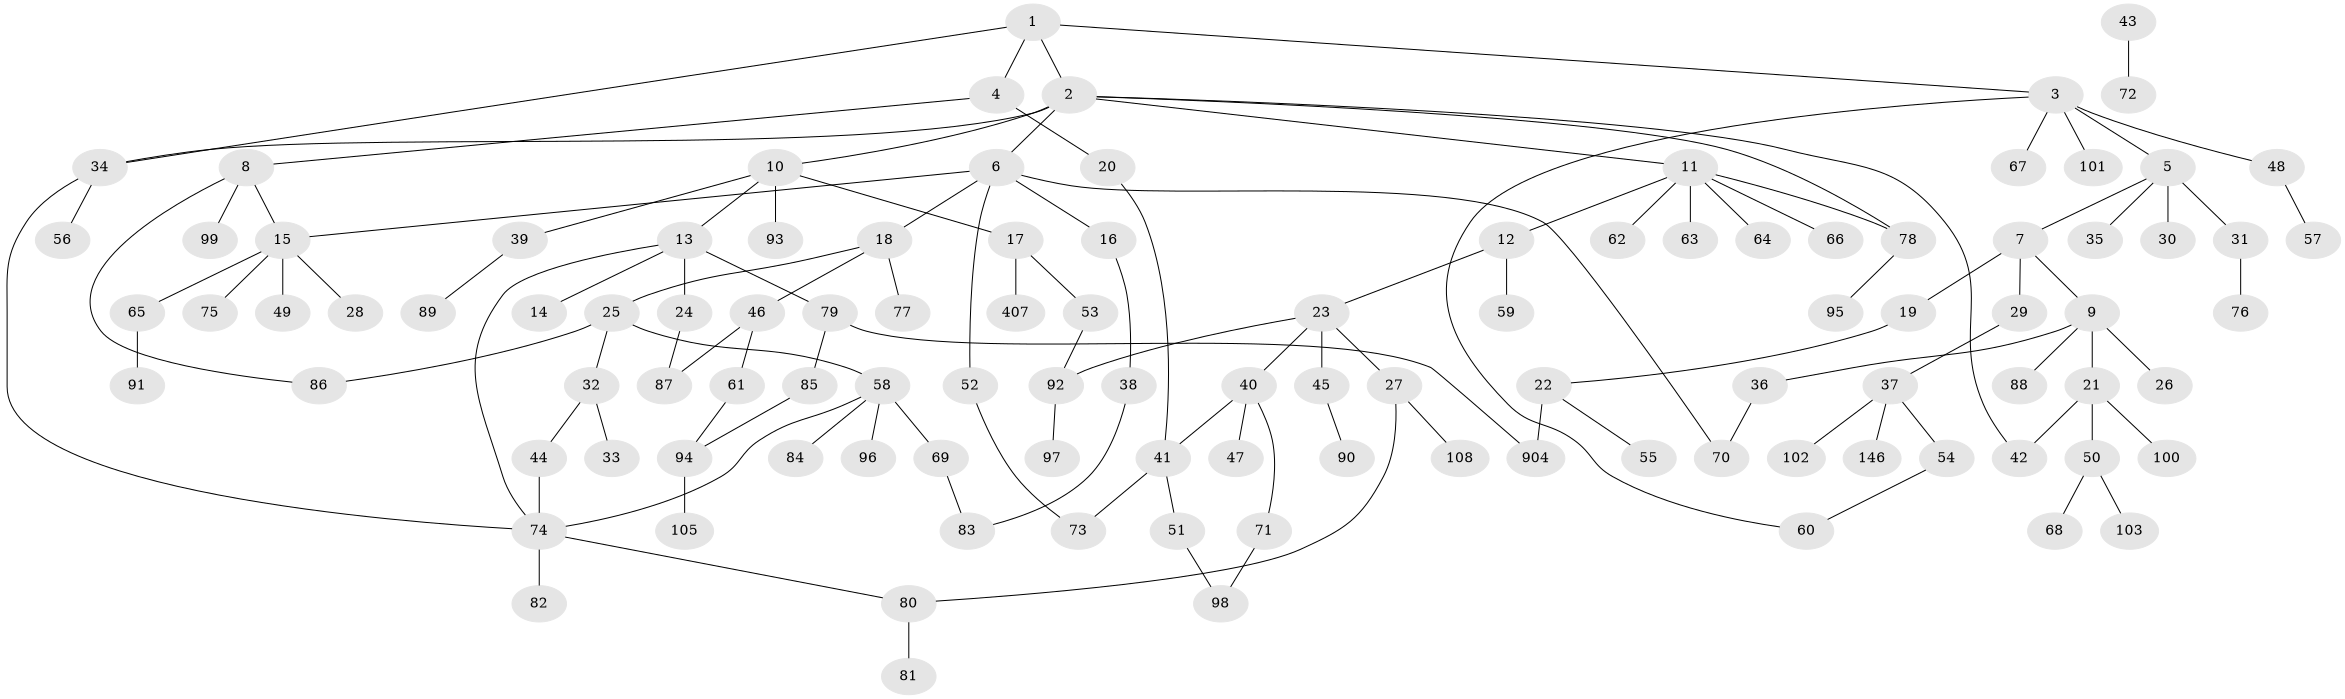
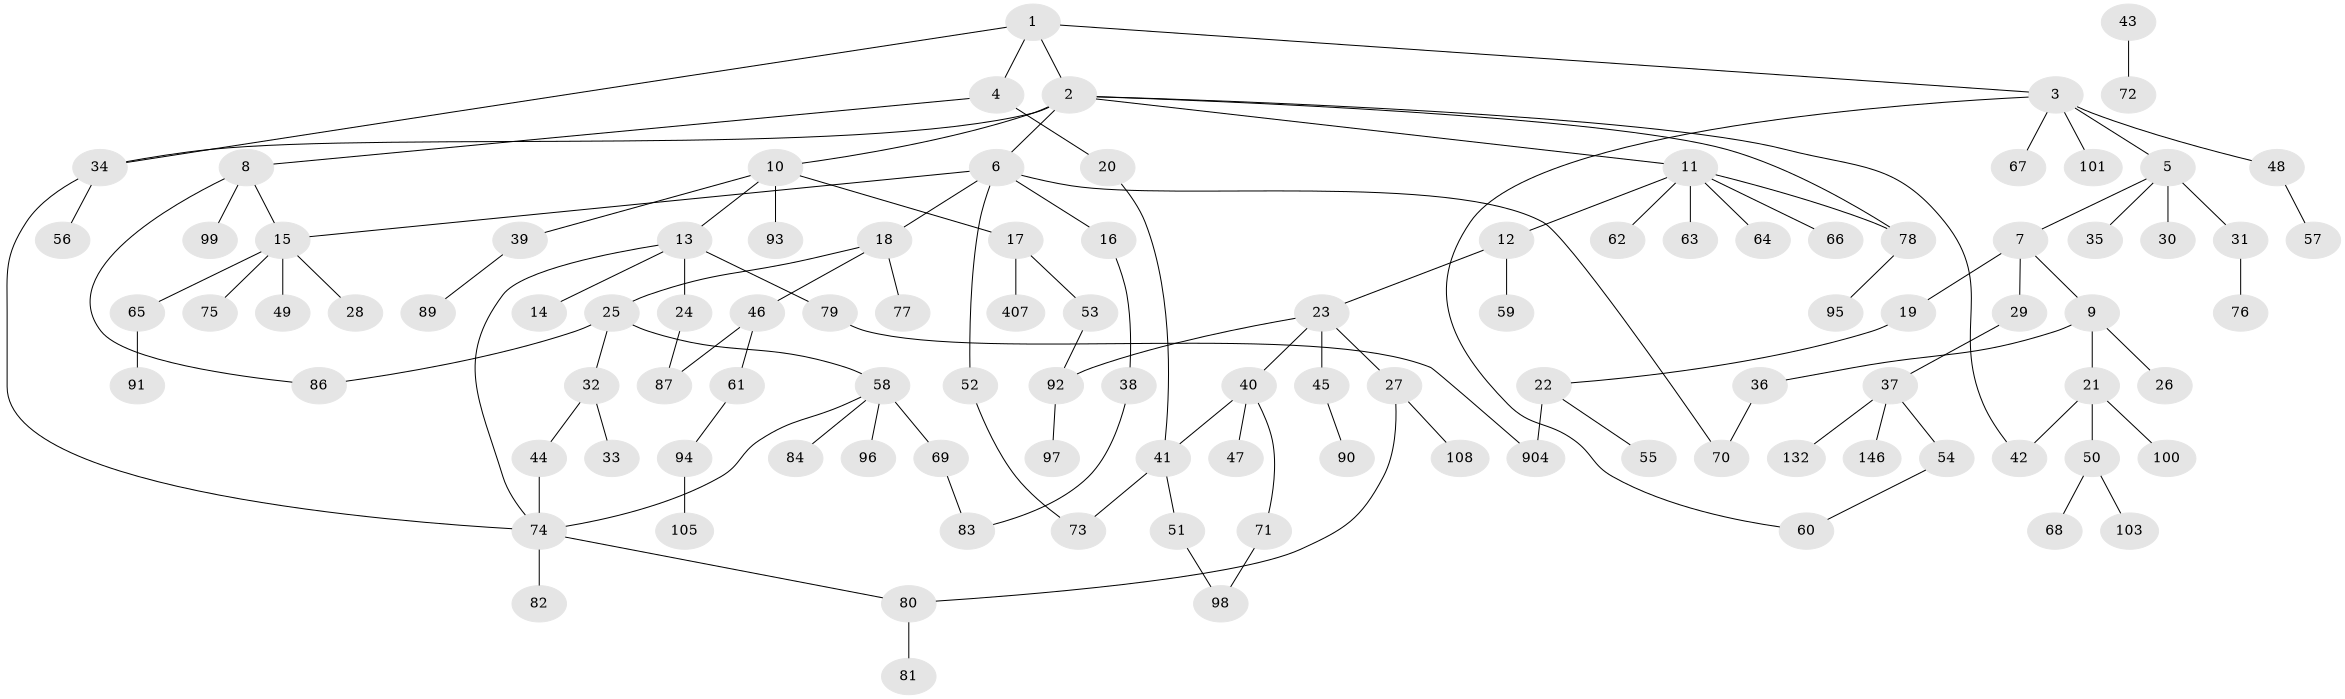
node "85": removed
node "88": removed
node "102": label "102" -> "132"
